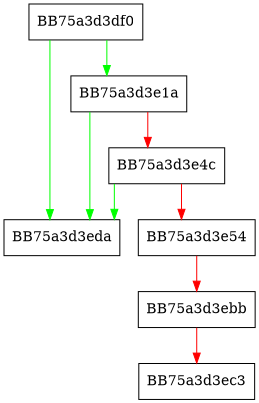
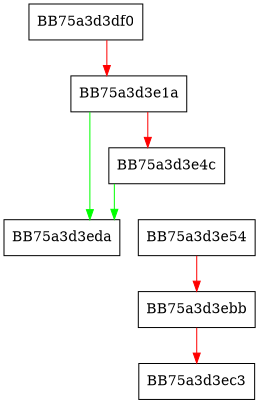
edge "BB75a3d3df0" -> "BB75a3d3e1a": color green -> red
edge "BB75a3d3df0" -> "BB75a3d3eda": removed
edge "BB75a3d3e4c" -> "BB75a3d3e54": removed
